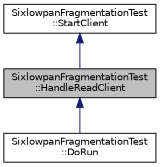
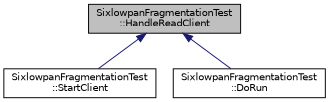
edge "SixlowpanFragmentationTest ::HandleReadClient" -> "SixlowpanFragmentationTest ::StartClient": reversed
